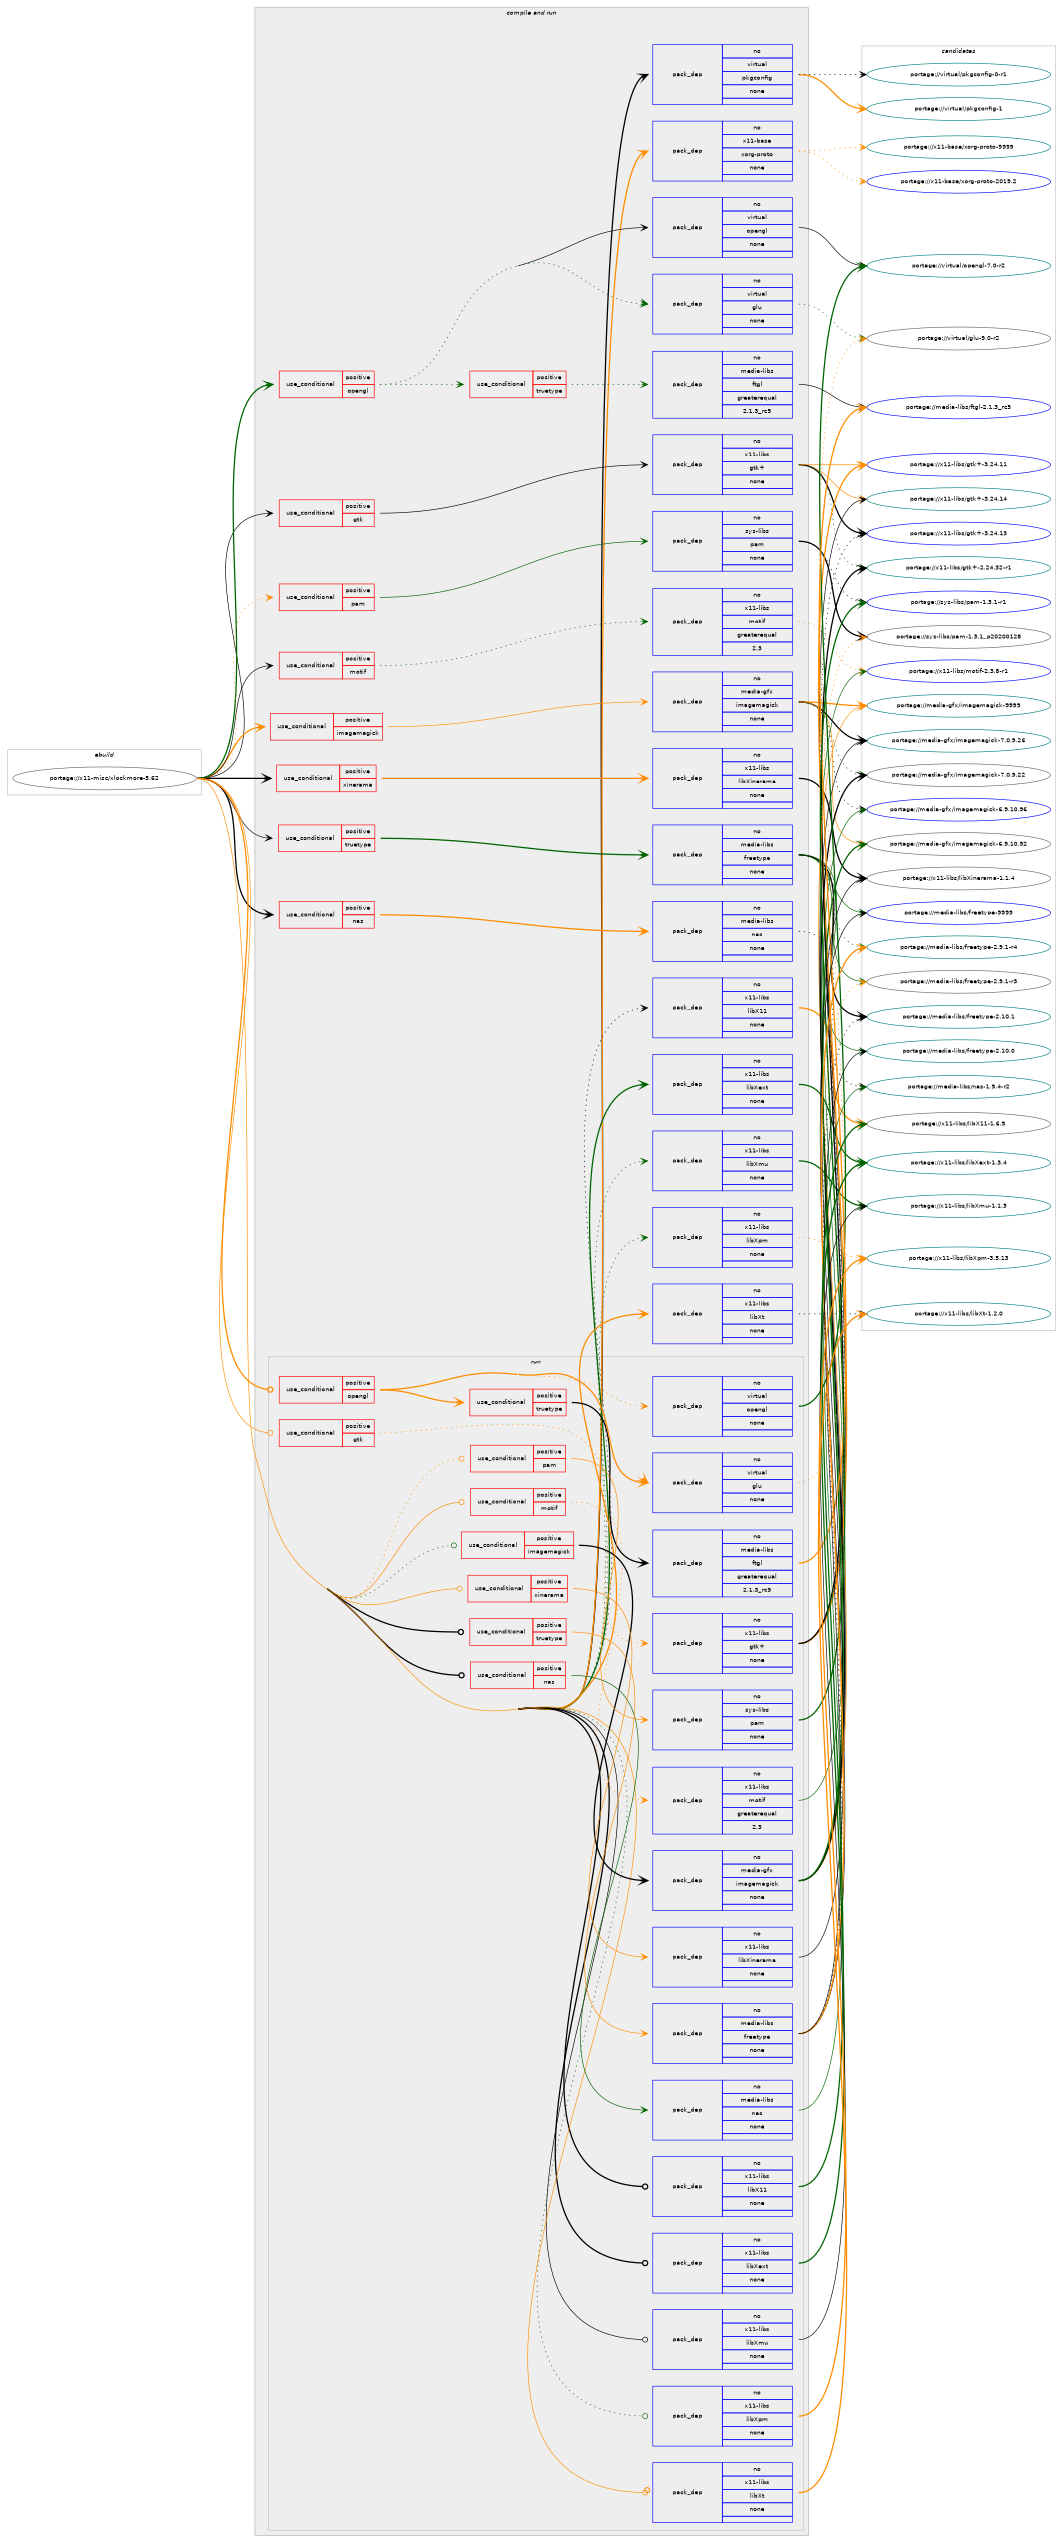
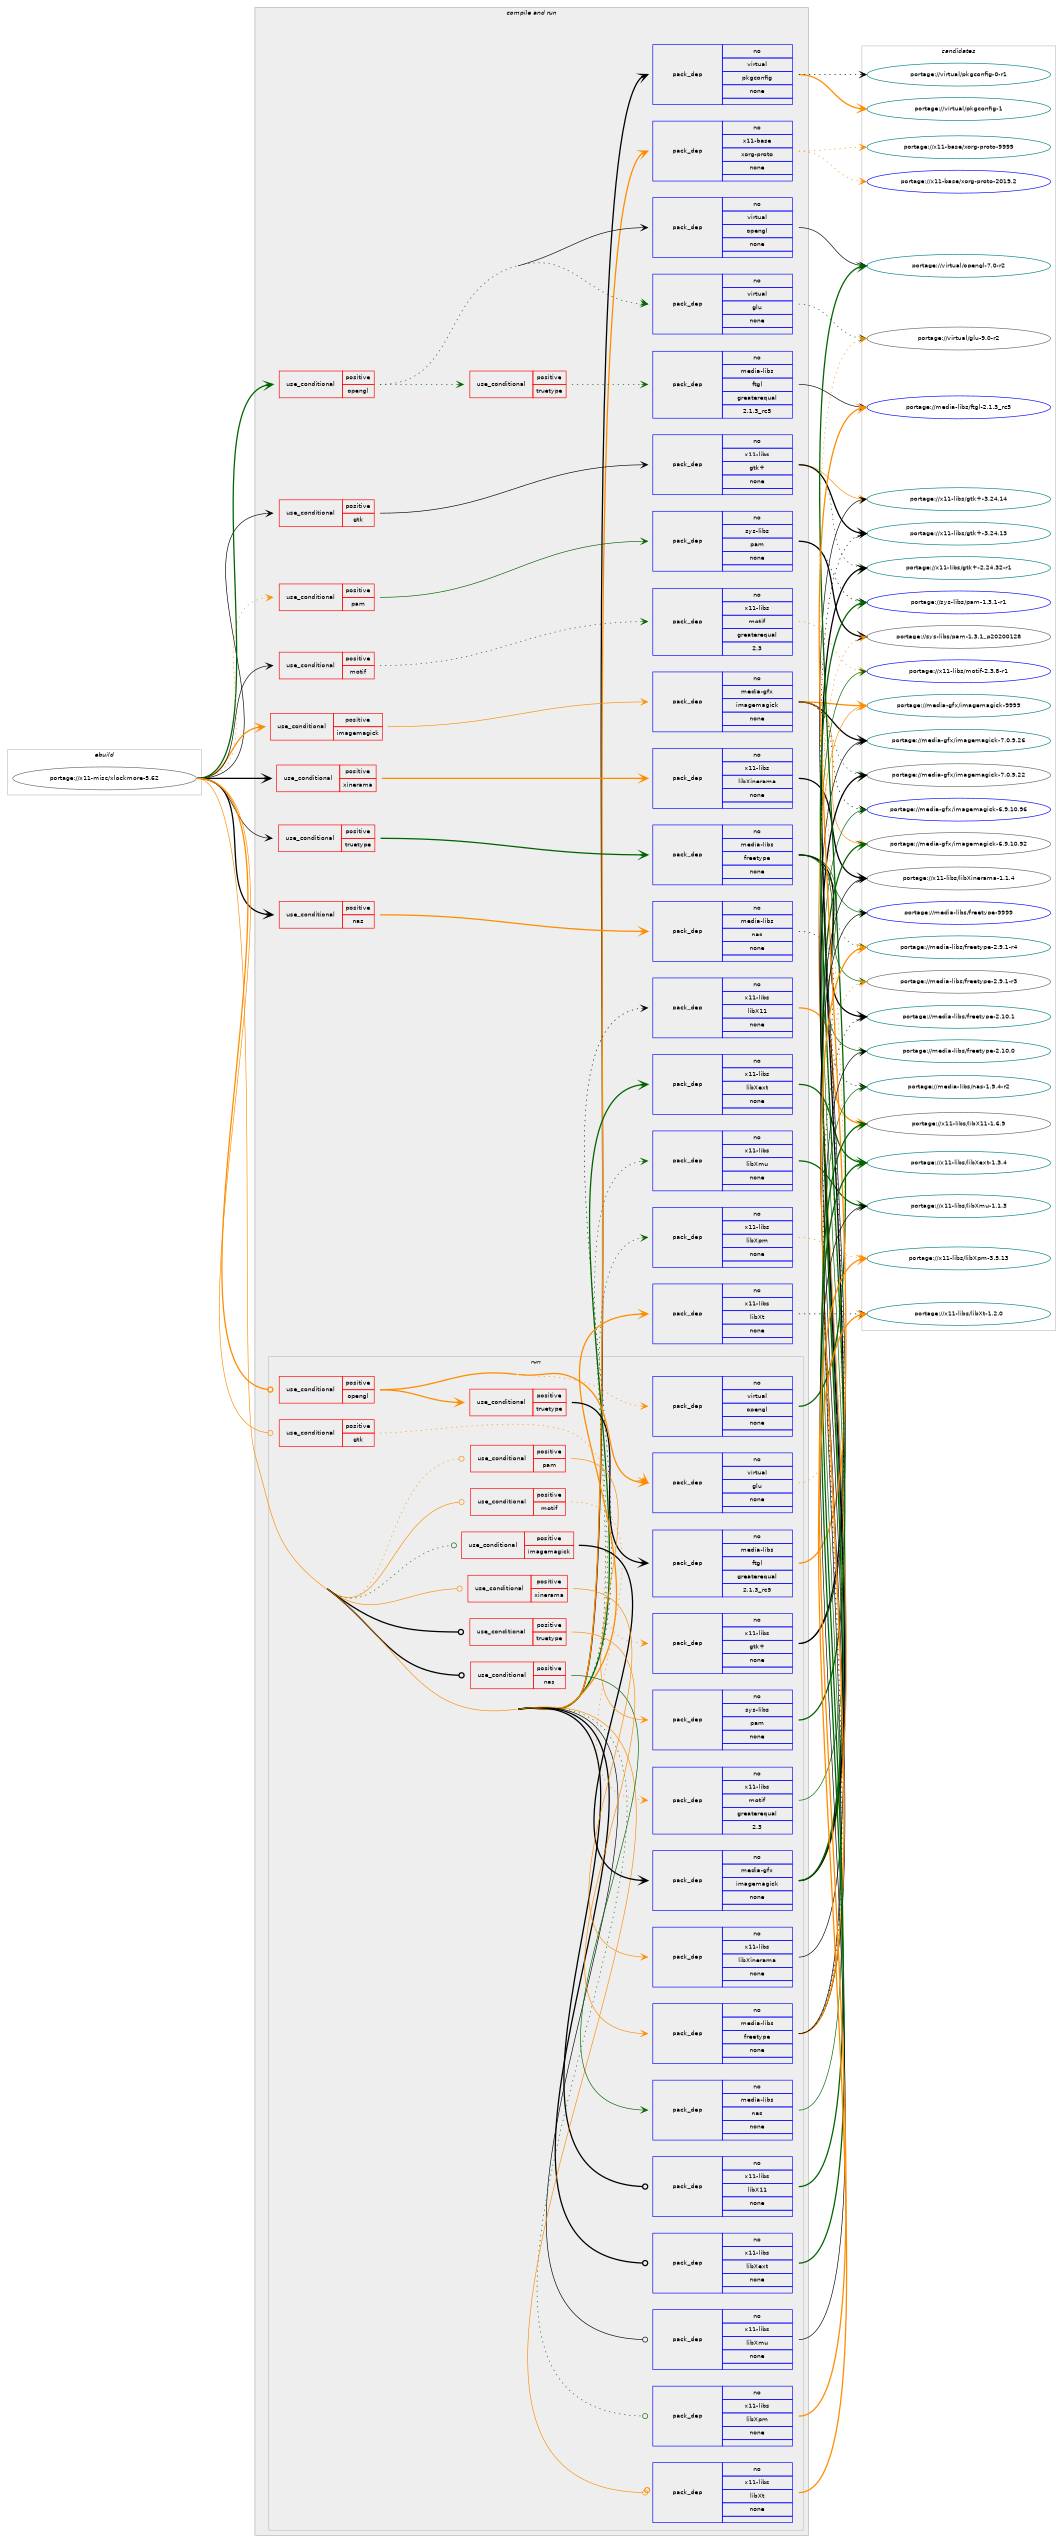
node "portage://x11-libs/gtk+-3.24.11": removed
node "portage://x11-libs/gtk+-3.24.13": color blue -> teal
